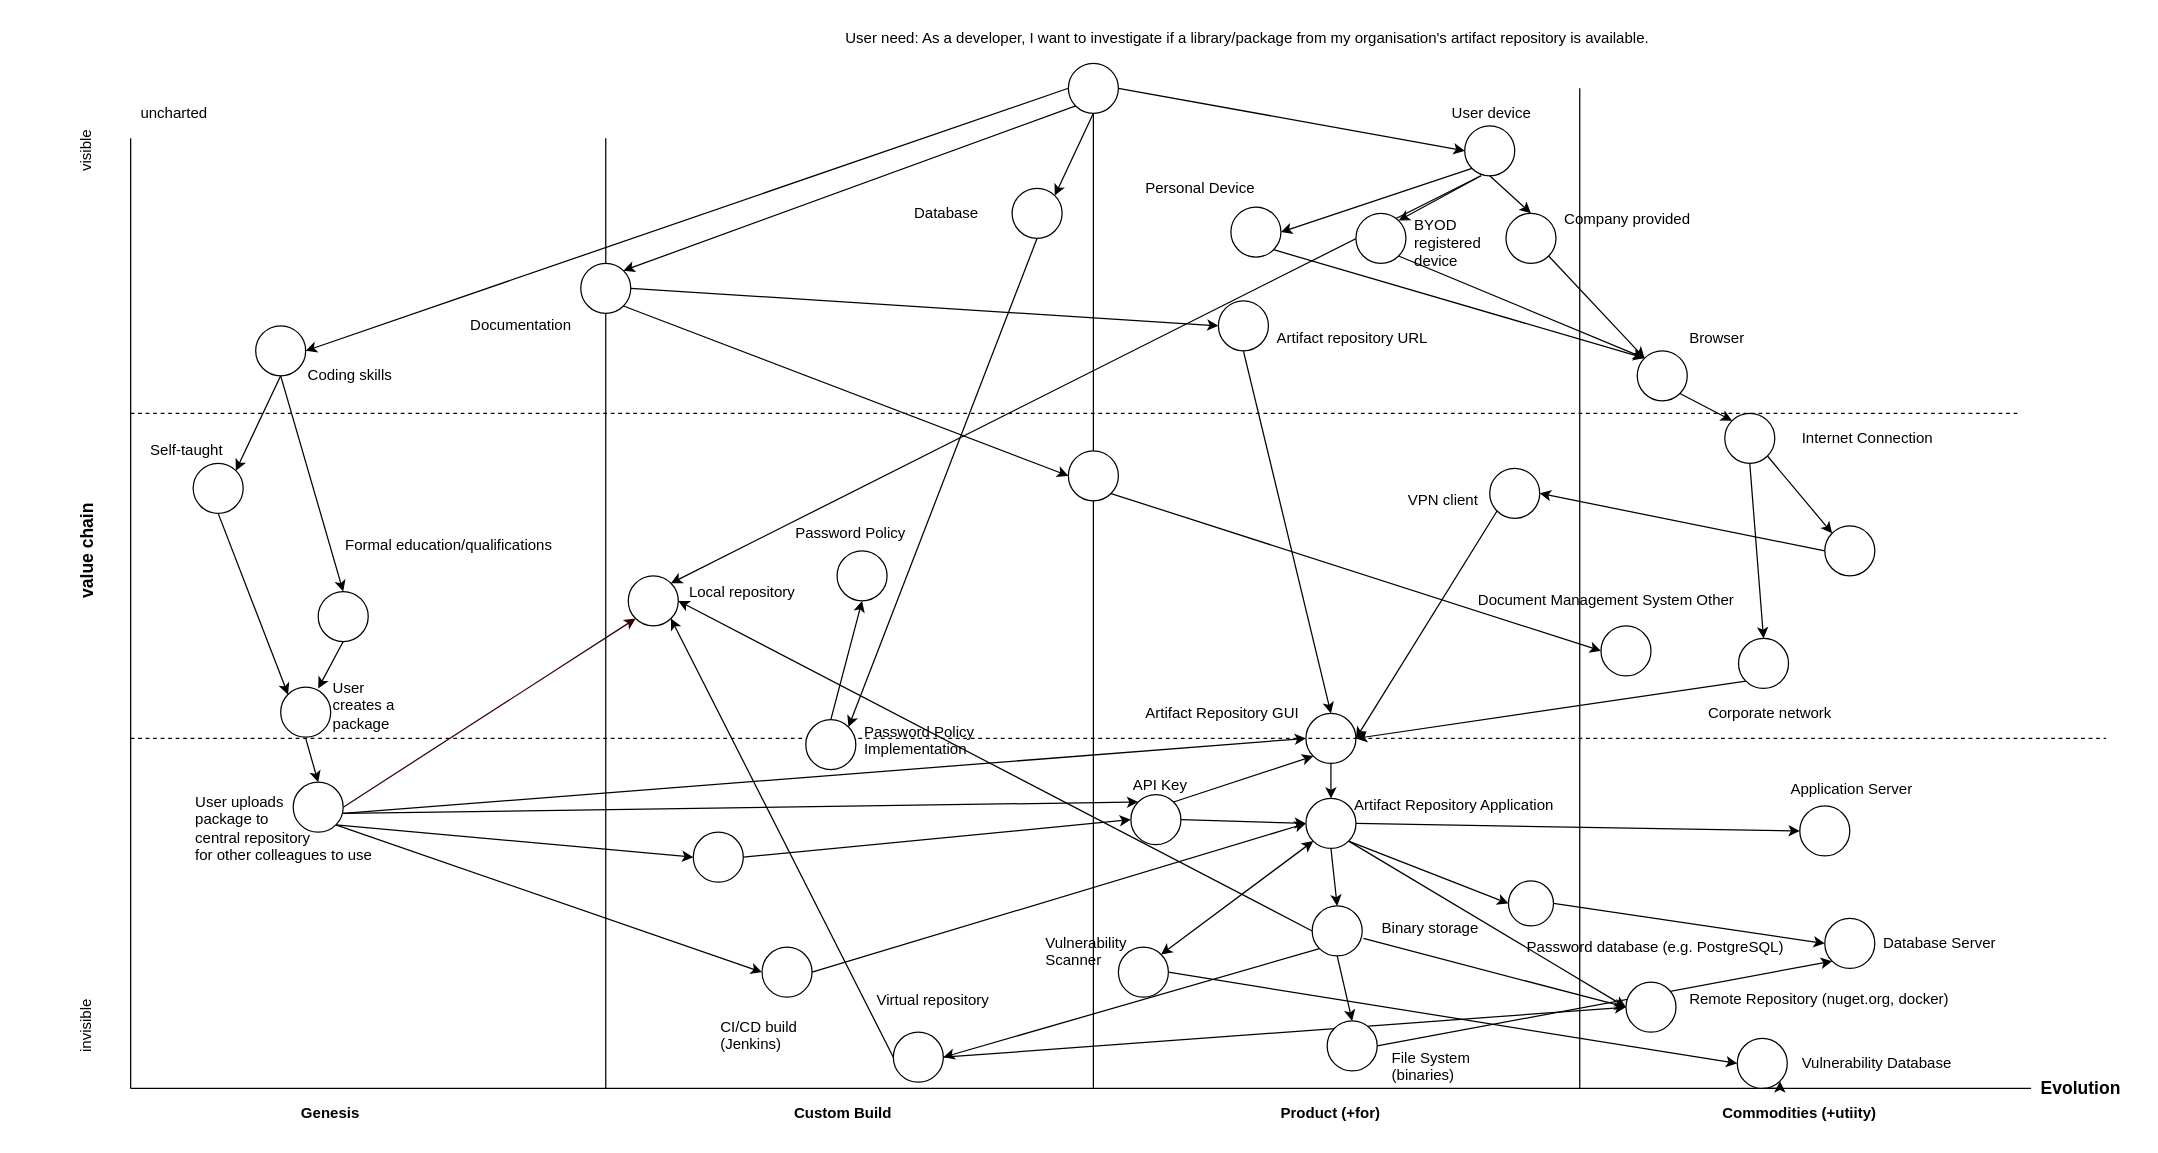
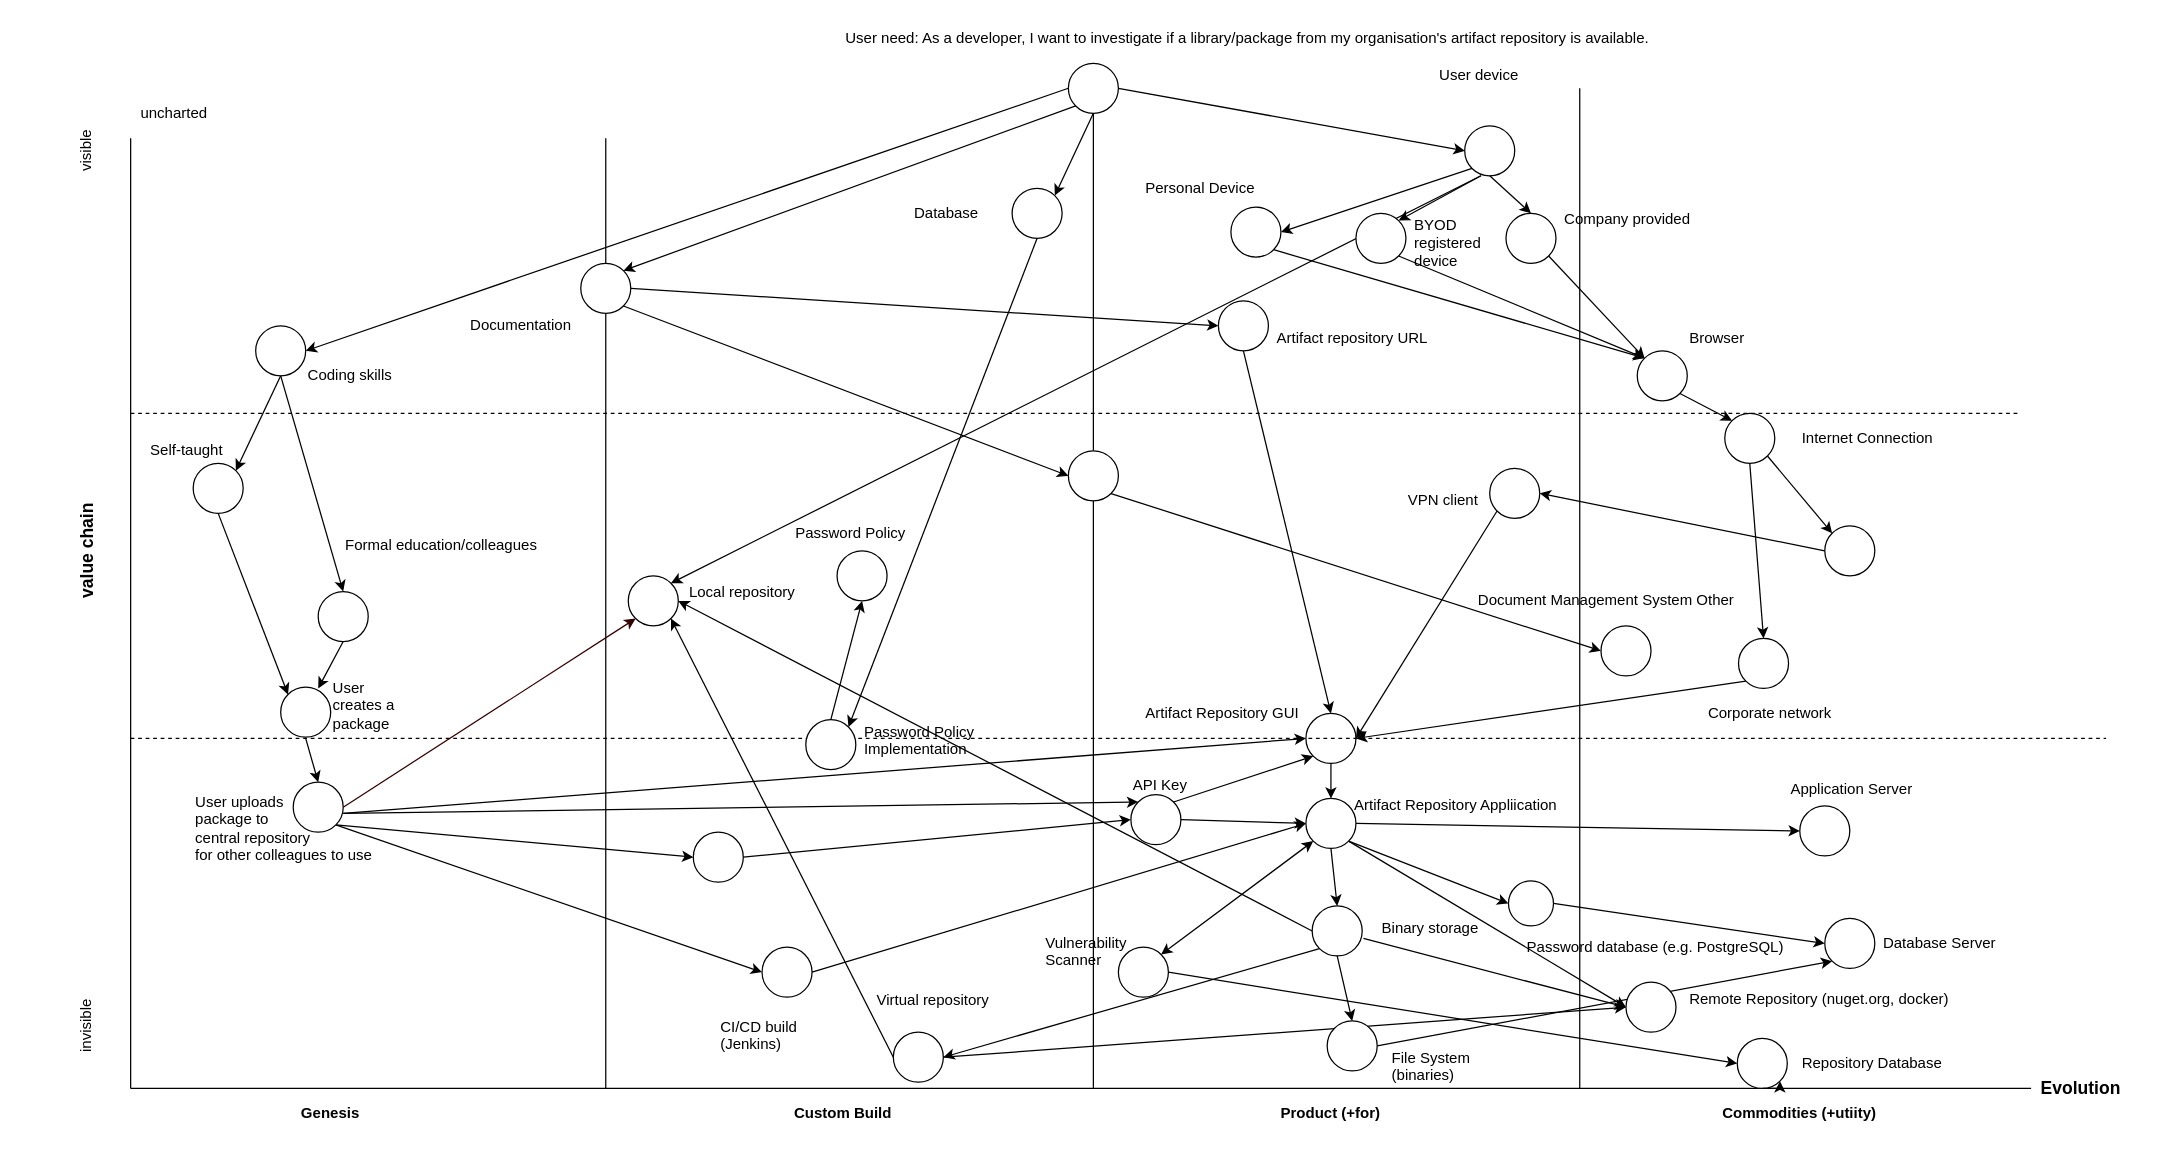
node "User device": moved (1499, 113) -> (1487, 76)
node "Formal education/qualifications": label "Formal education/qualifications" -> "Formal education/colleagues"
node "Artifact Repository Application": label "Artifact Repository Application" -> "Artifact Repository Appliication"
node "Vulnerability Database": label "Vulnerability Database" -> "Repository Database"
